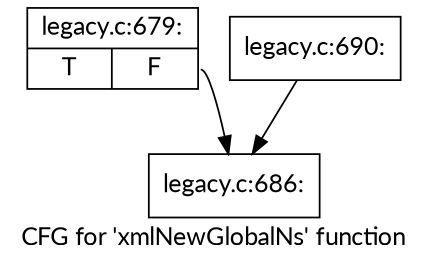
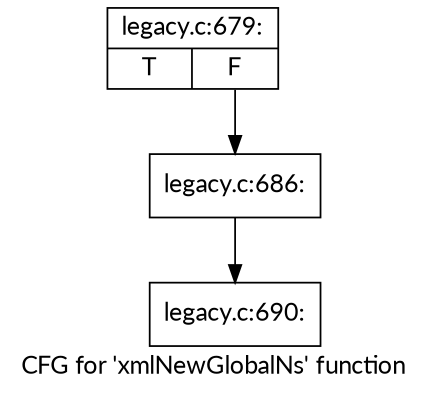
edge "legacy.c:690:" -> "legacy.c:686:": reversed
